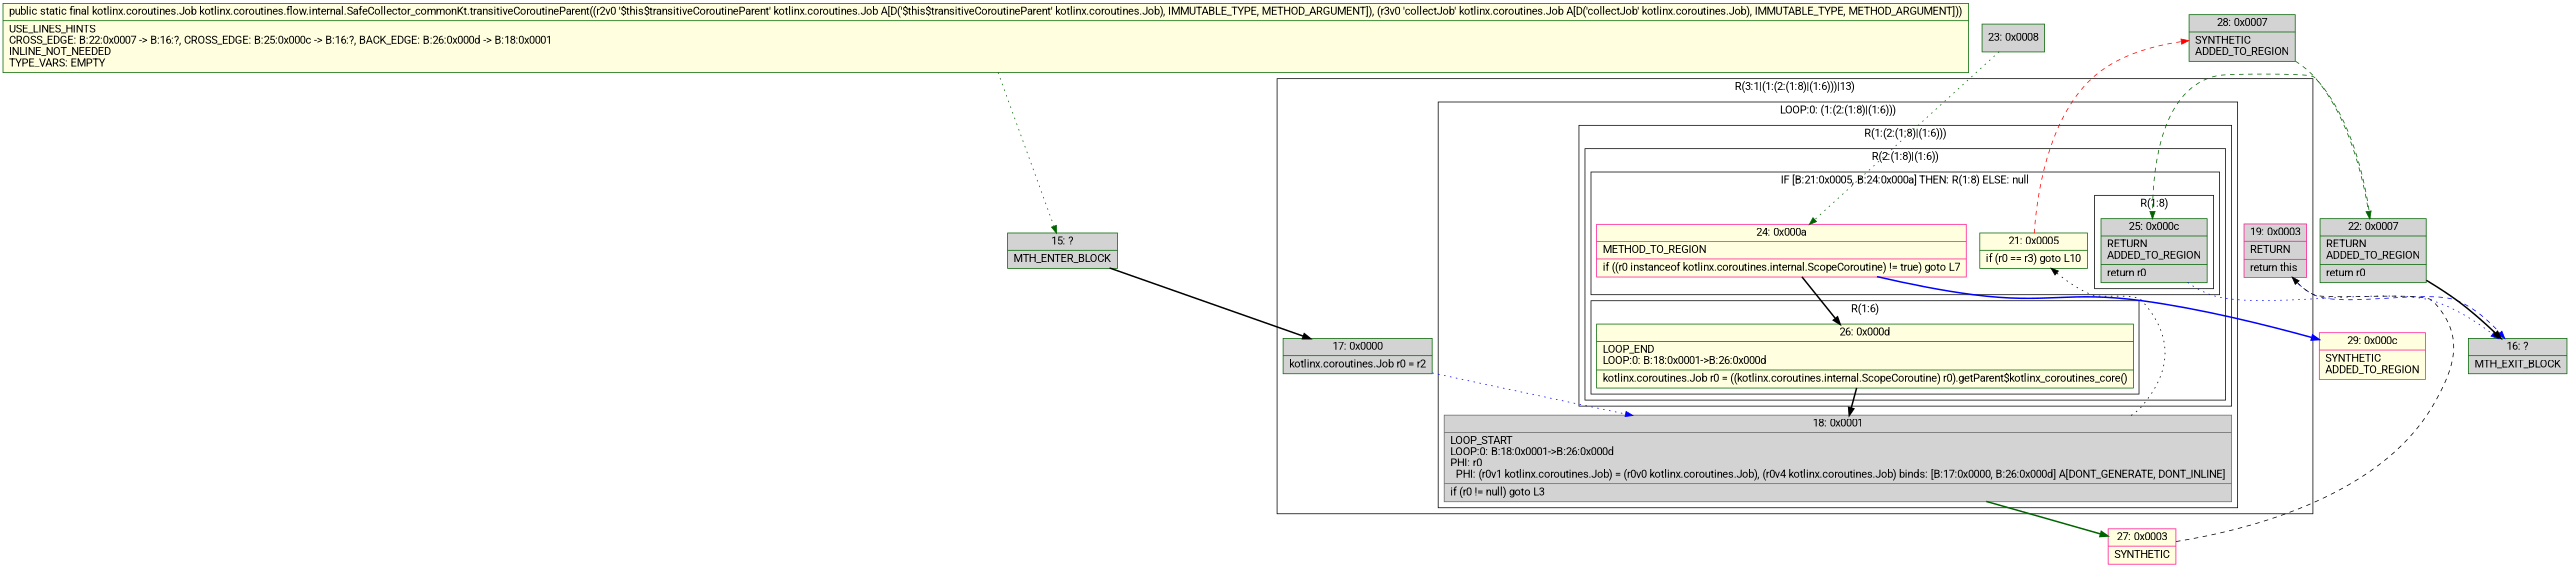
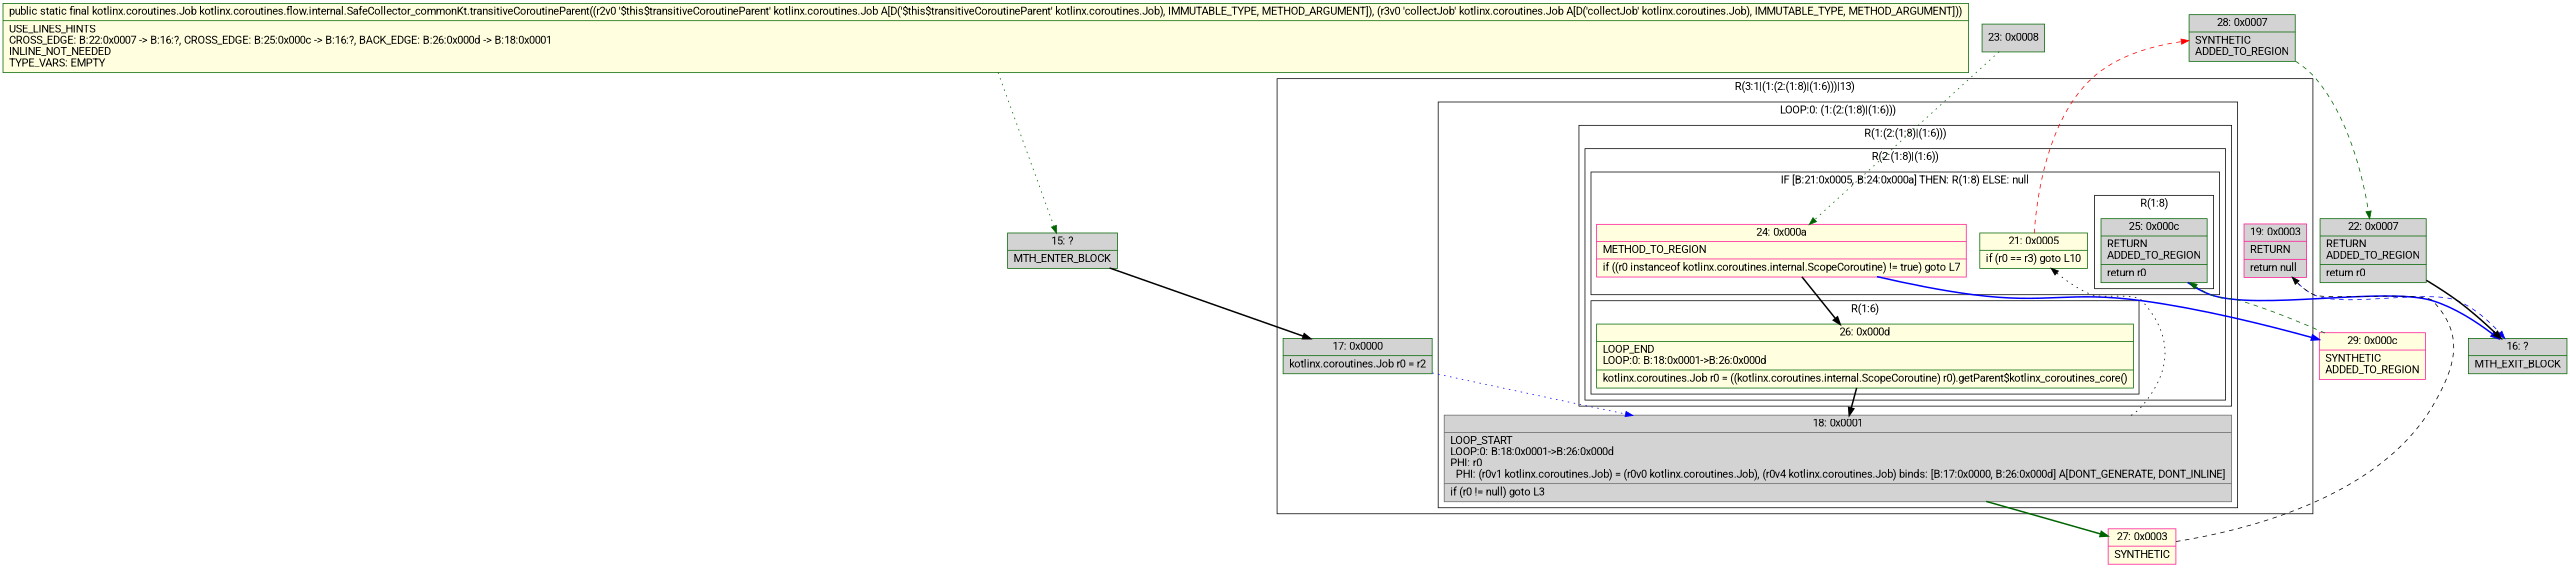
edge "22: 0x0007" -> "25: 0x000c": now "29: 0x000c" -> "25: 0x000c"
node "19: 0x0003": text "return this" -> "return null"
edge "25: 0x000c" -> "16: ?": style dotted -> bold
